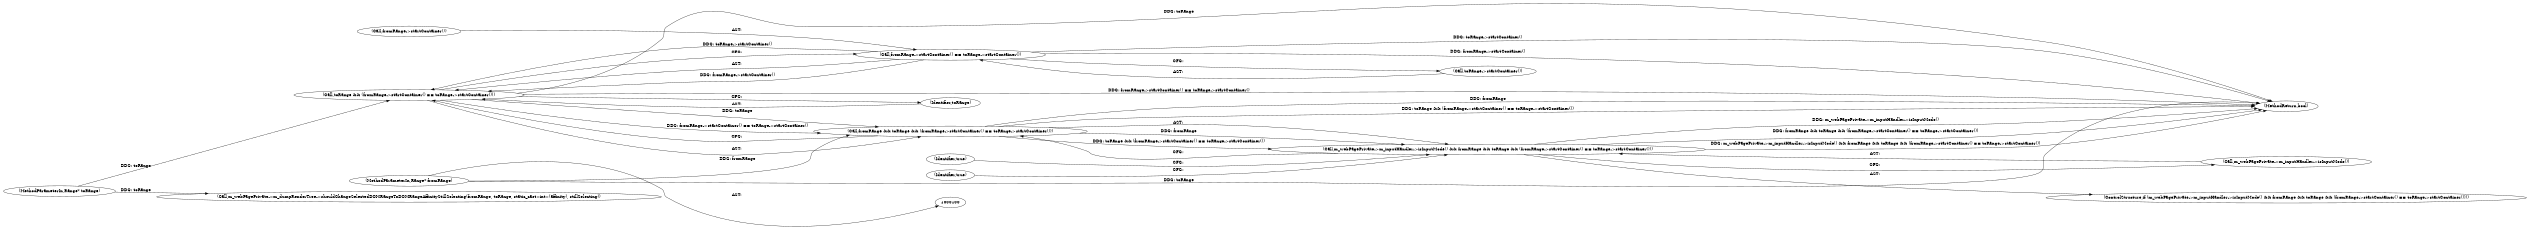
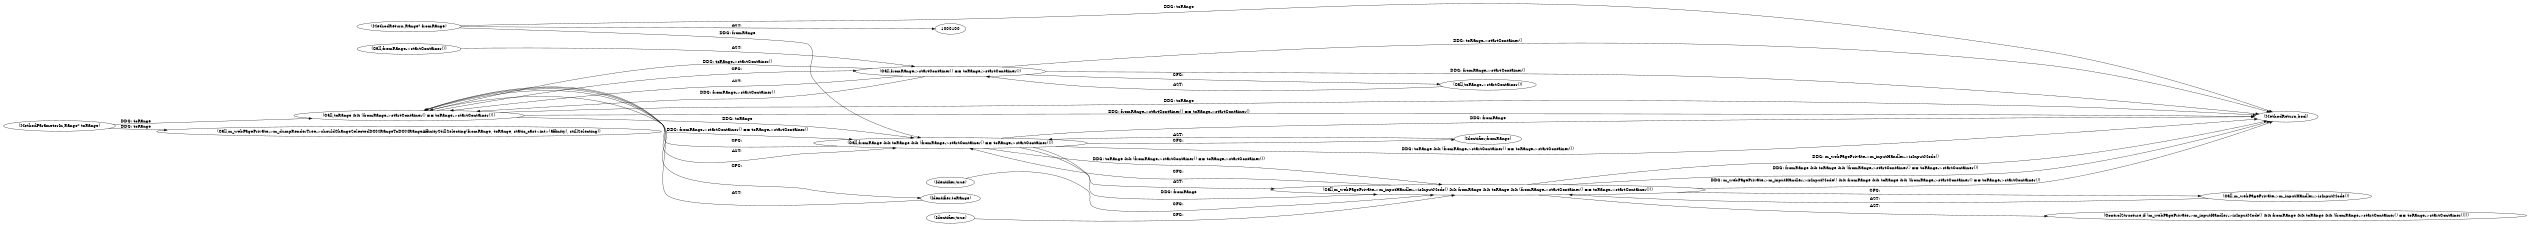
node "(Identifier,fromRange)": added
node "(MethodParameterIn,Range* fromRange)": label "(MethodParameterIn,Range* fromRange)" -> "(MethodReturn,Range* fromRange)"
